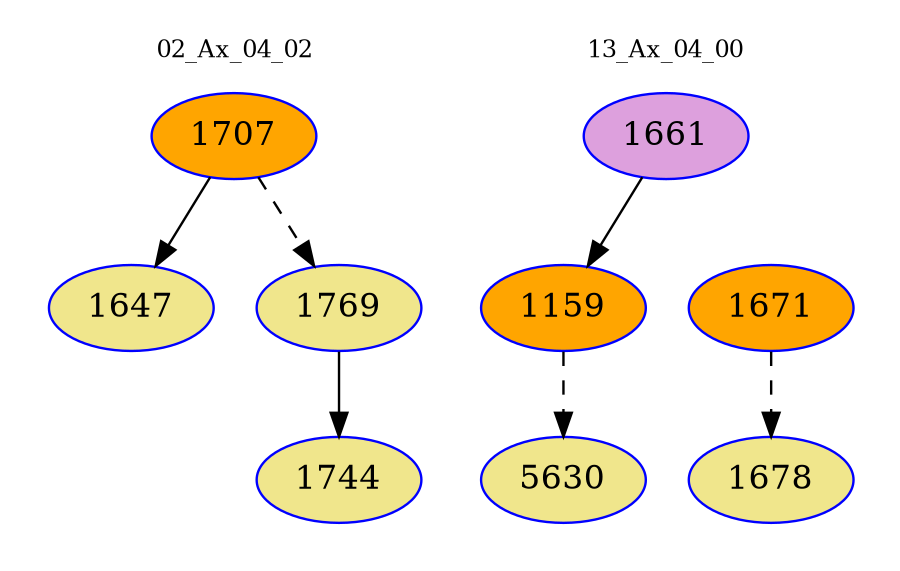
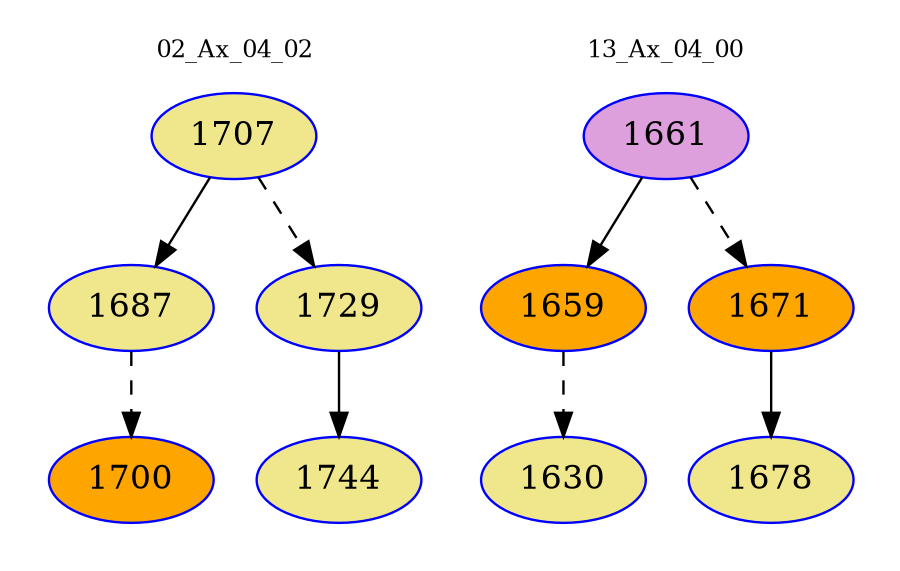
node "1707": fillcolor orange -> khaki
edge "1661" -> "1671": added
node "1647": label "1647" -> "1687"
node "1769": label "1769" -> "1729"
node "1159": label "1159" -> "1659"
edge "1671" -> "1678": style dashed -> solid
node "1700": added
node "5630": label "5630" -> "1630"
